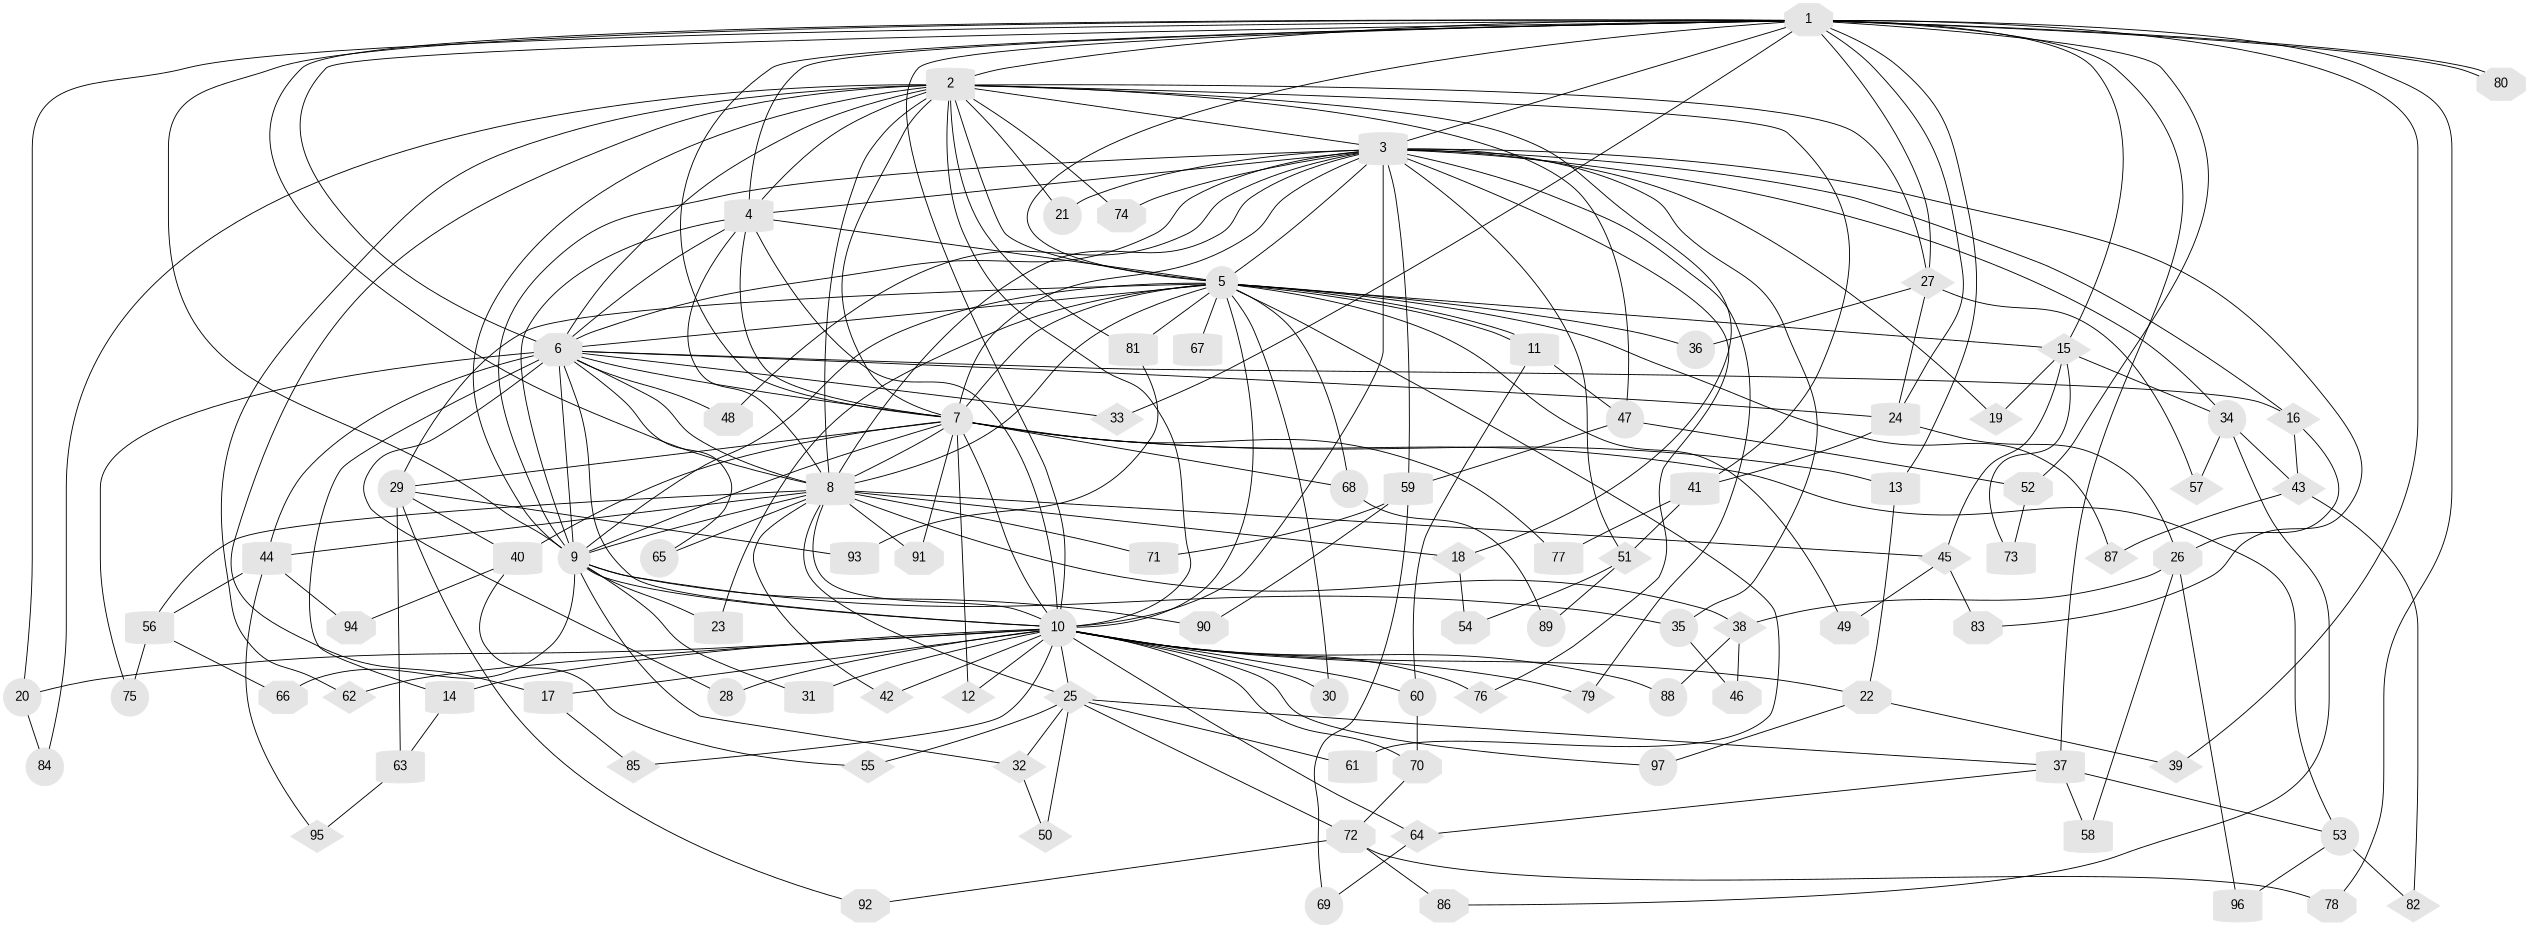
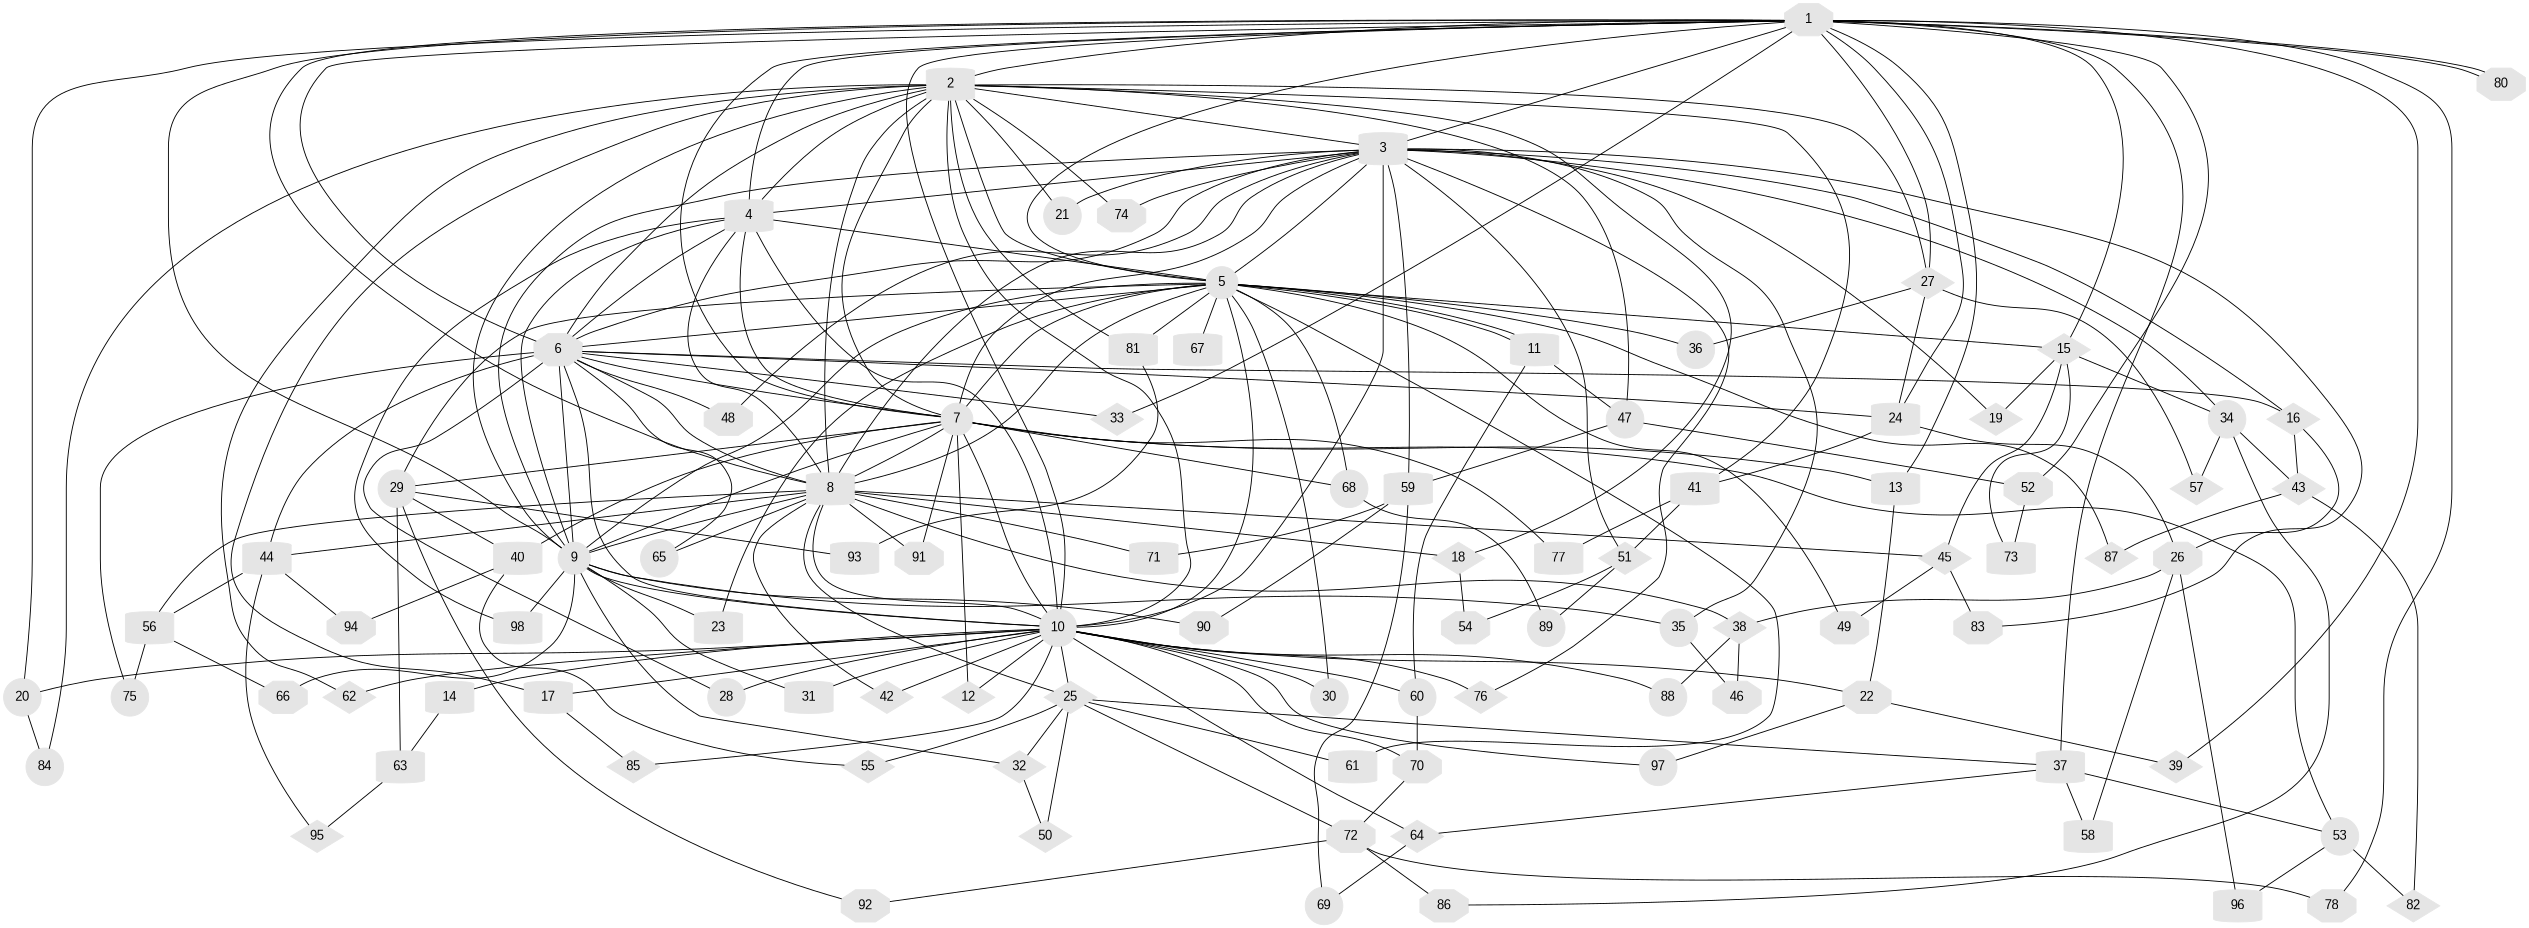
edge "6" -- "14": removed
node "98": added
node "79": removed
